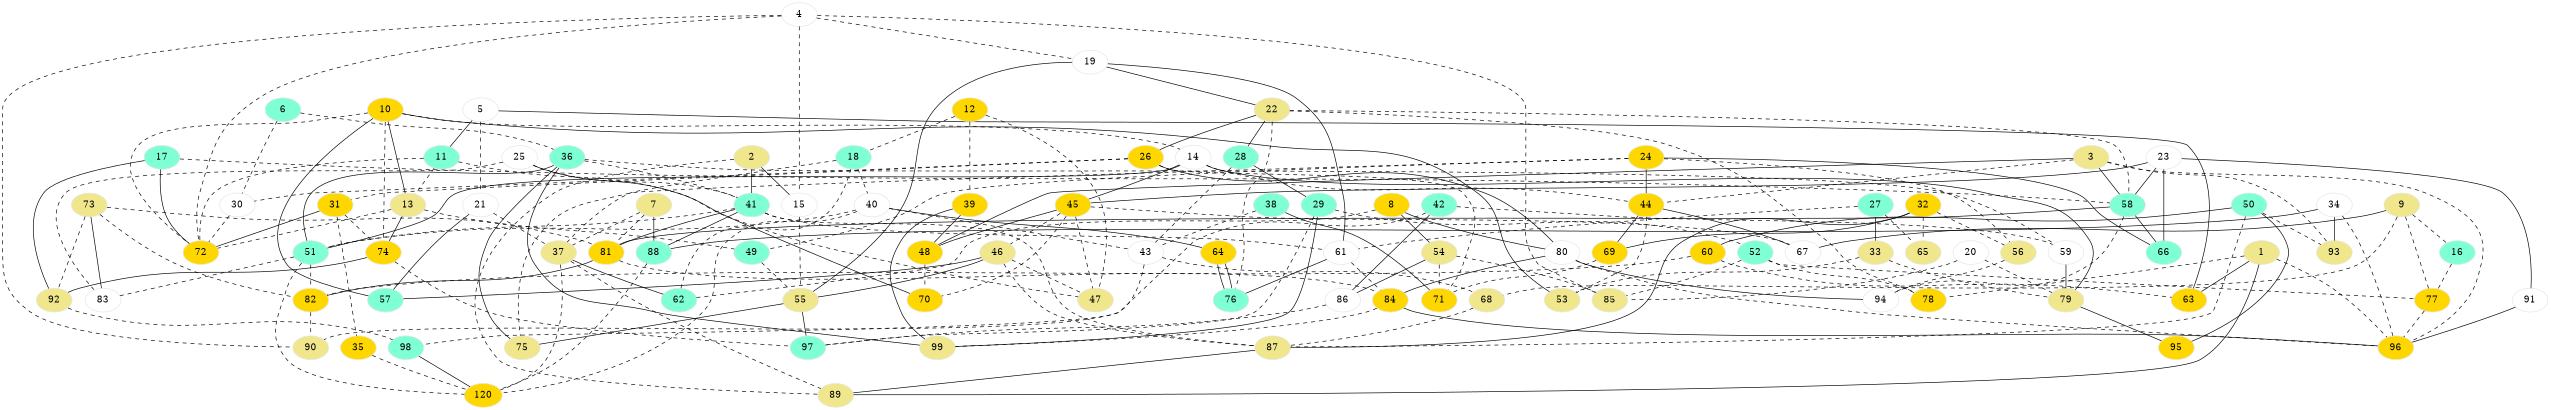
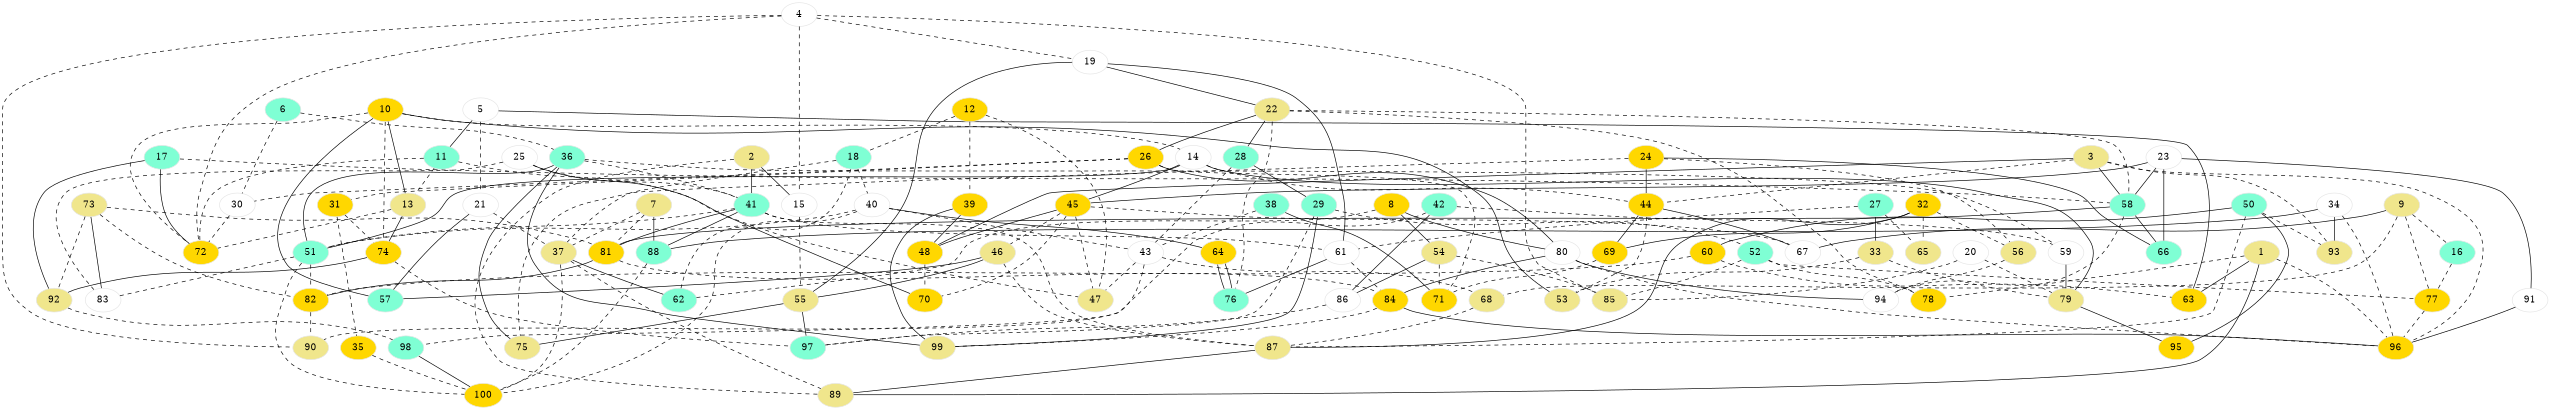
edge "31" -- "72": removed
node "49": removed
edge "46" -- "47": now "43" -- "47"
node "120": label "120" -> "100"
